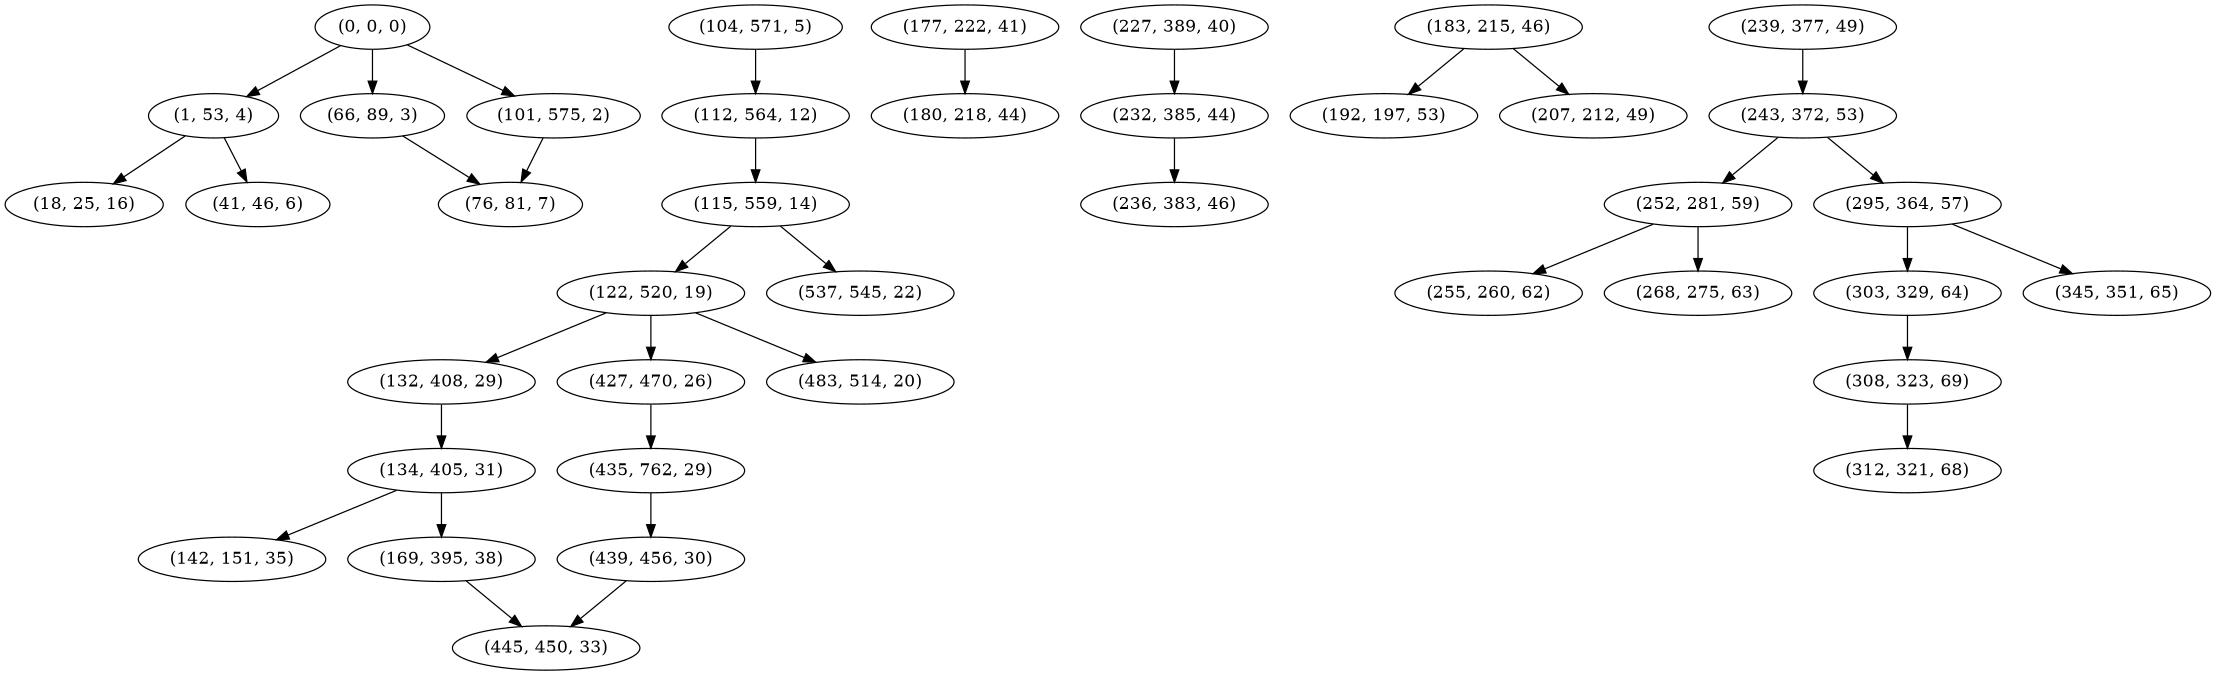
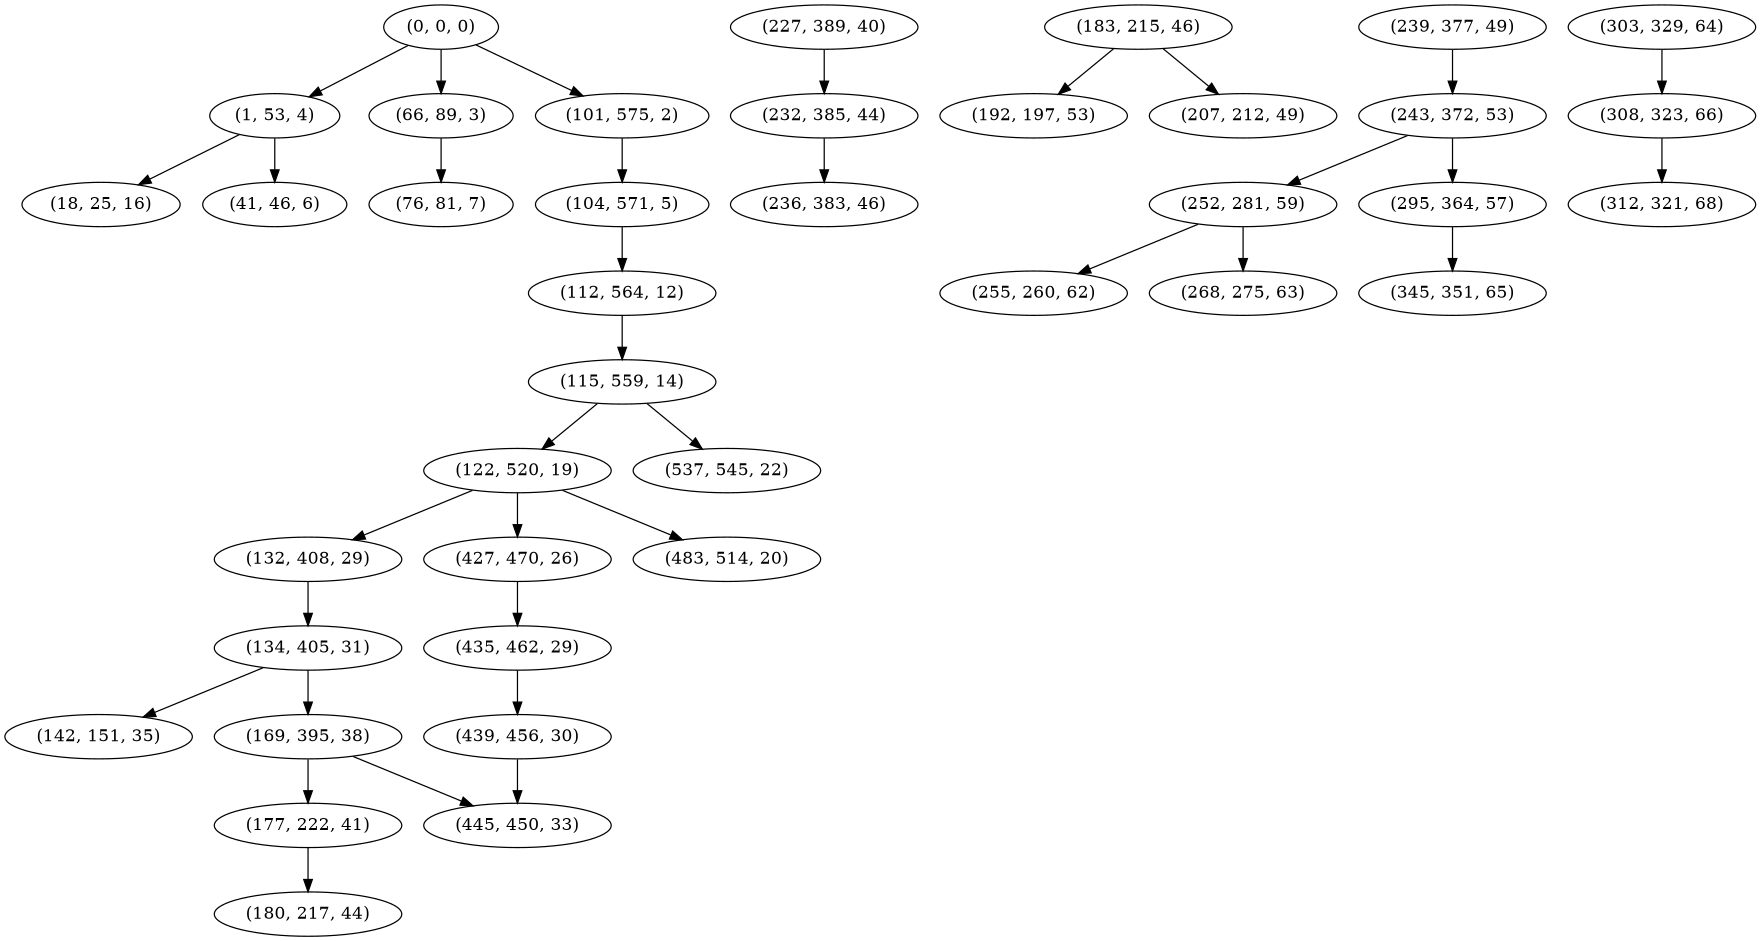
node "(180, 218, 44)": label "(180, 218, 44)" -> "(180, 217, 44)"
edge "(101, 575, 2)" -> "(76, 81, 7)": now "(101, 575, 2)" -> "(104, 571, 5)"
edge "(295, 364, 57)" -> "(303, 329, 64)": removed
node "(308, 323, 69)": label "(308, 323, 69)" -> "(308, 323, 66)"
node "(435, 762, 29)": label "(435, 762, 29)" -> "(435, 462, 29)"
edge "(169, 395, 38)" -> "(177, 222, 41)": added
